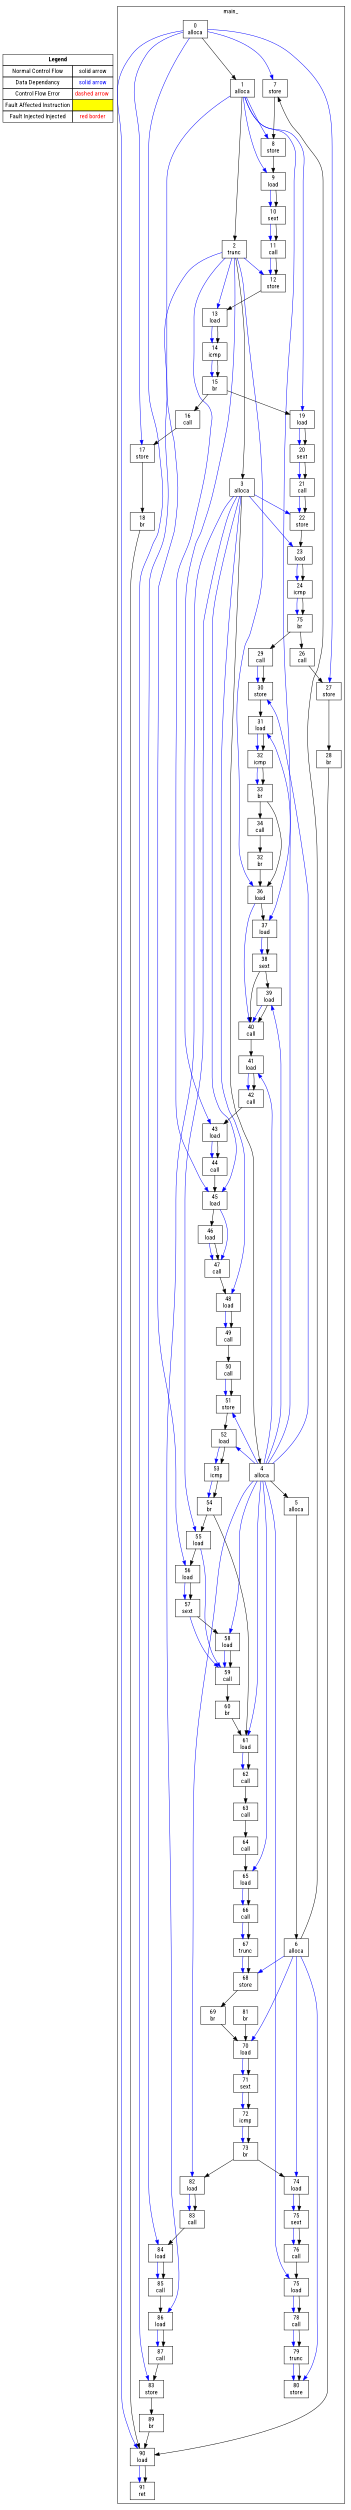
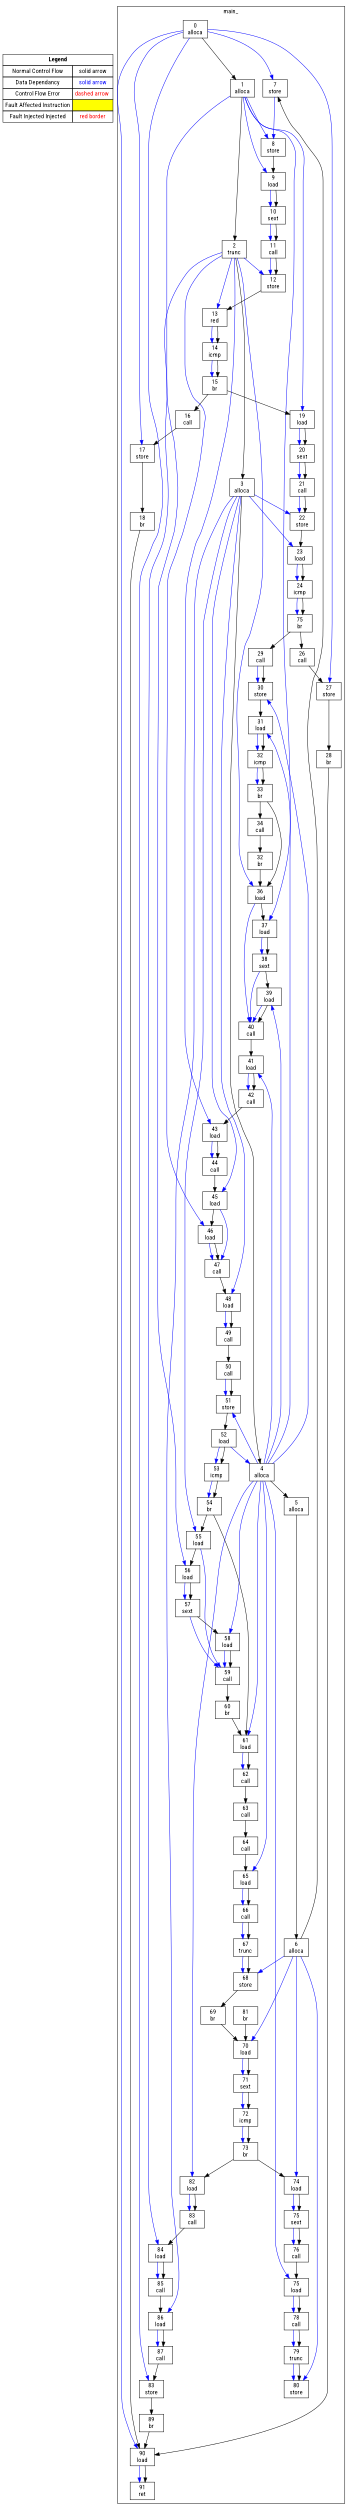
edge "7 store" -> "8 store": color black -> blue
node "13 load": label "13 load" -> "13 red"
edge "2 trunc" -> "45 load": now "2 trunc" -> "46 load"
edge "38 sext" -> "40 call": color black -> blue
edge "4 alloca" -> "52 load": reversed
